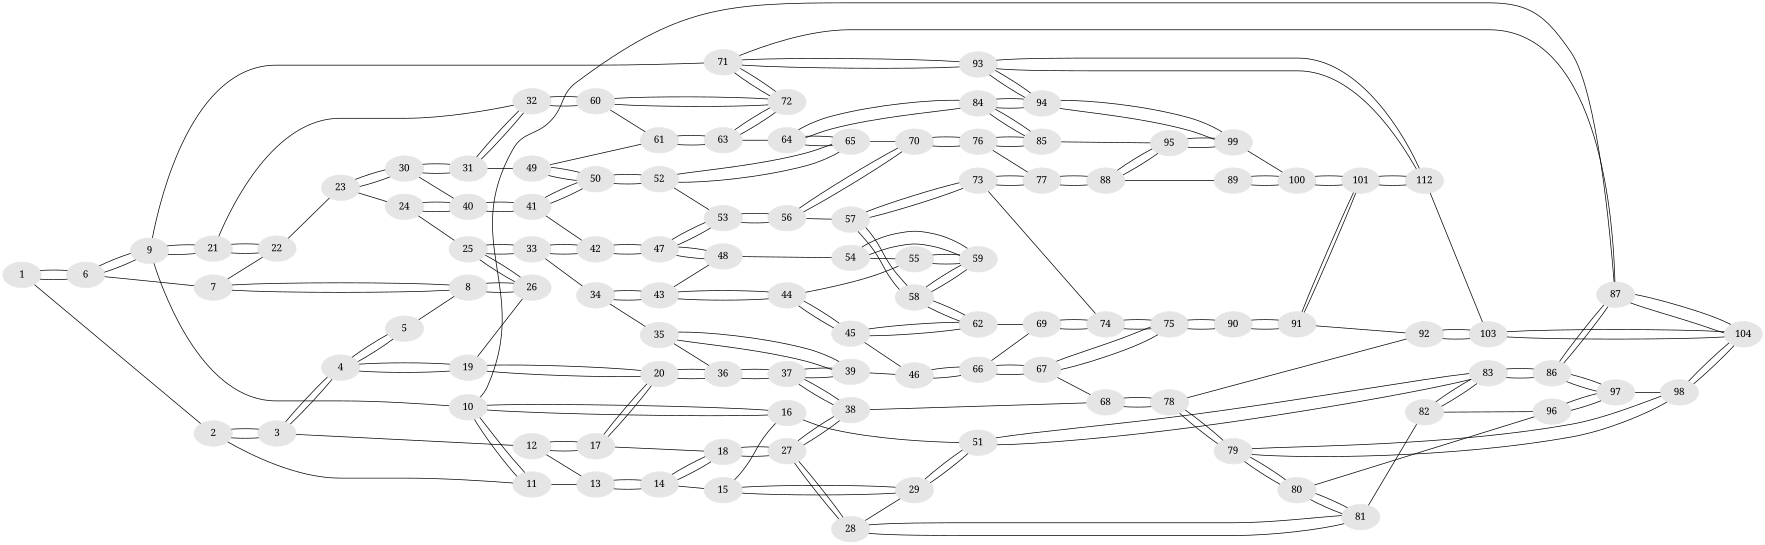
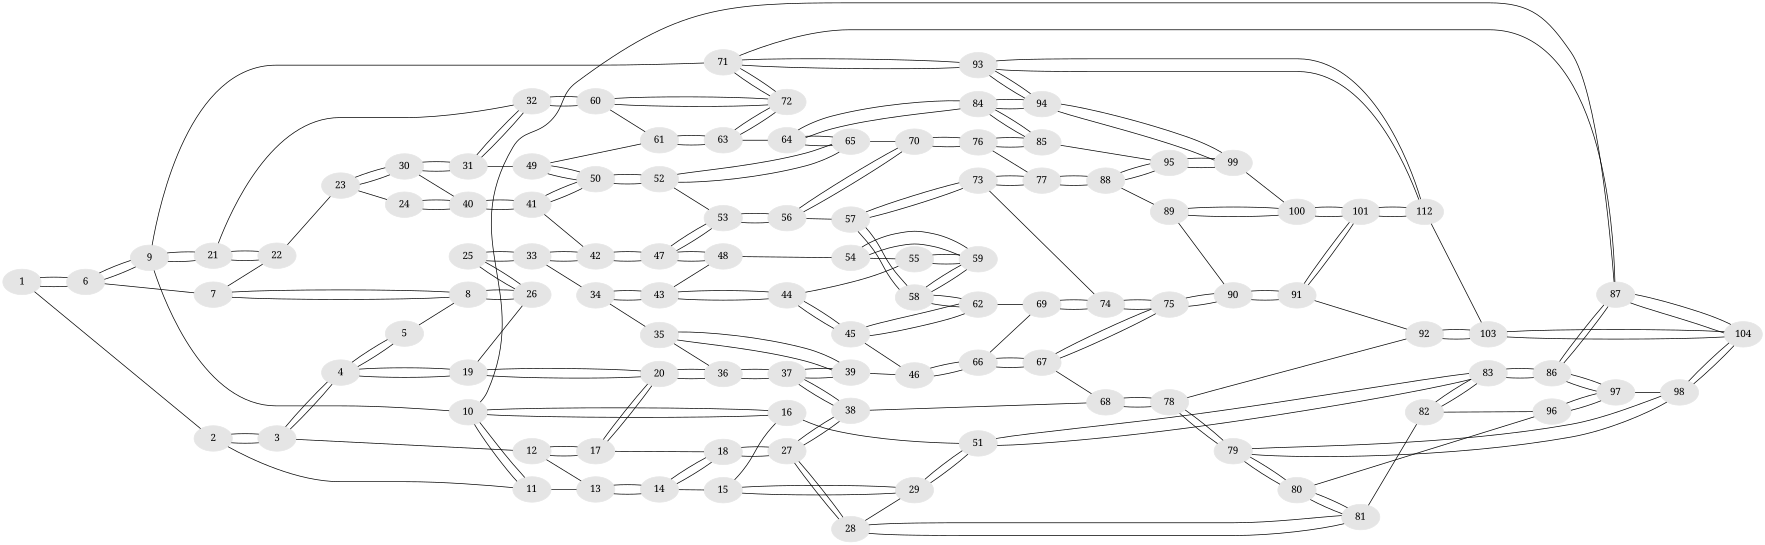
edge "24" -- "25": removed
edge "89" -- "90": added
